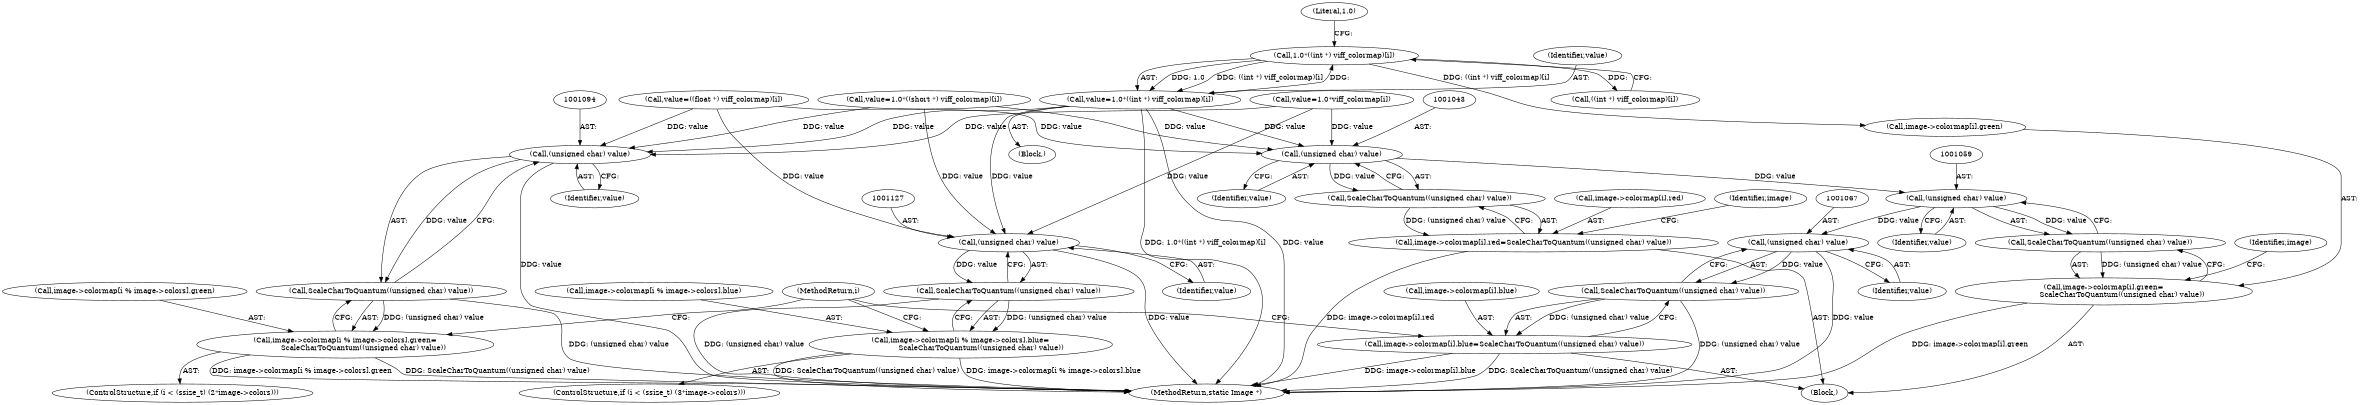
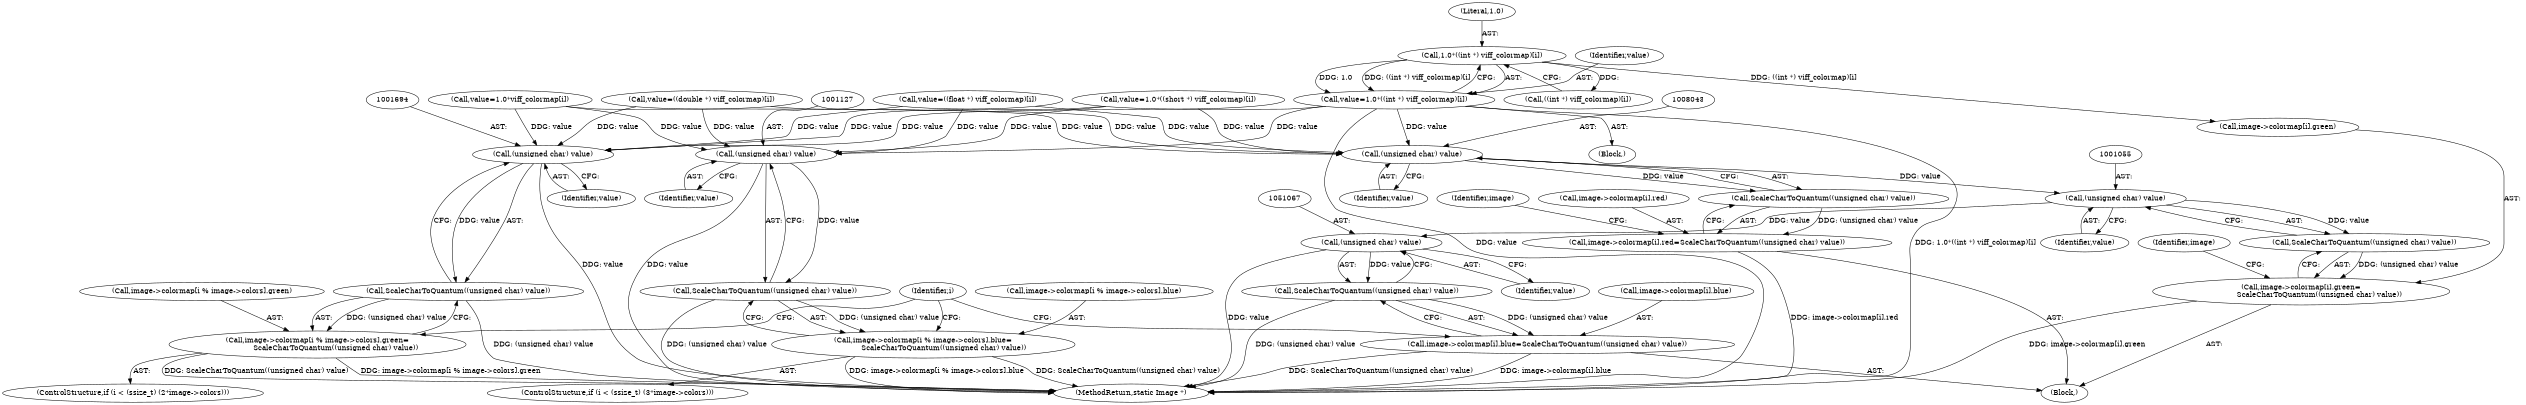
edge "(Literal,1.0)" -> "(Call,1.0*((int *) viff_colormap)[i])": label "CFG: " -> "AST: "
edge "(Call,value=1.0*((int *) viff_colormap)[i])" -> "(Call,1.0*((int *) viff_colormap)[i])": label "DDG: " -> "CFG: "
node "1001094": label "1001094" -> "1001694"
node "(Call,value=((double *) viff_colormap)[i])": added
node "1001043": label "1001043" -> "1008043"
node "1001059": label "1001059" -> "1001055"
node "1001067": label "1001067" -> "1051067"
node "(MethodReturn,i)": label "(MethodReturn,i)" -> "(Identifier,i)"
